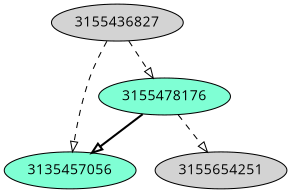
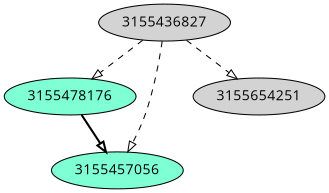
edge "3155478176" -> "3155654251": now "3155436827" -> "3155654251"
node "3135457056": label "3135457056" -> "3155457056"
